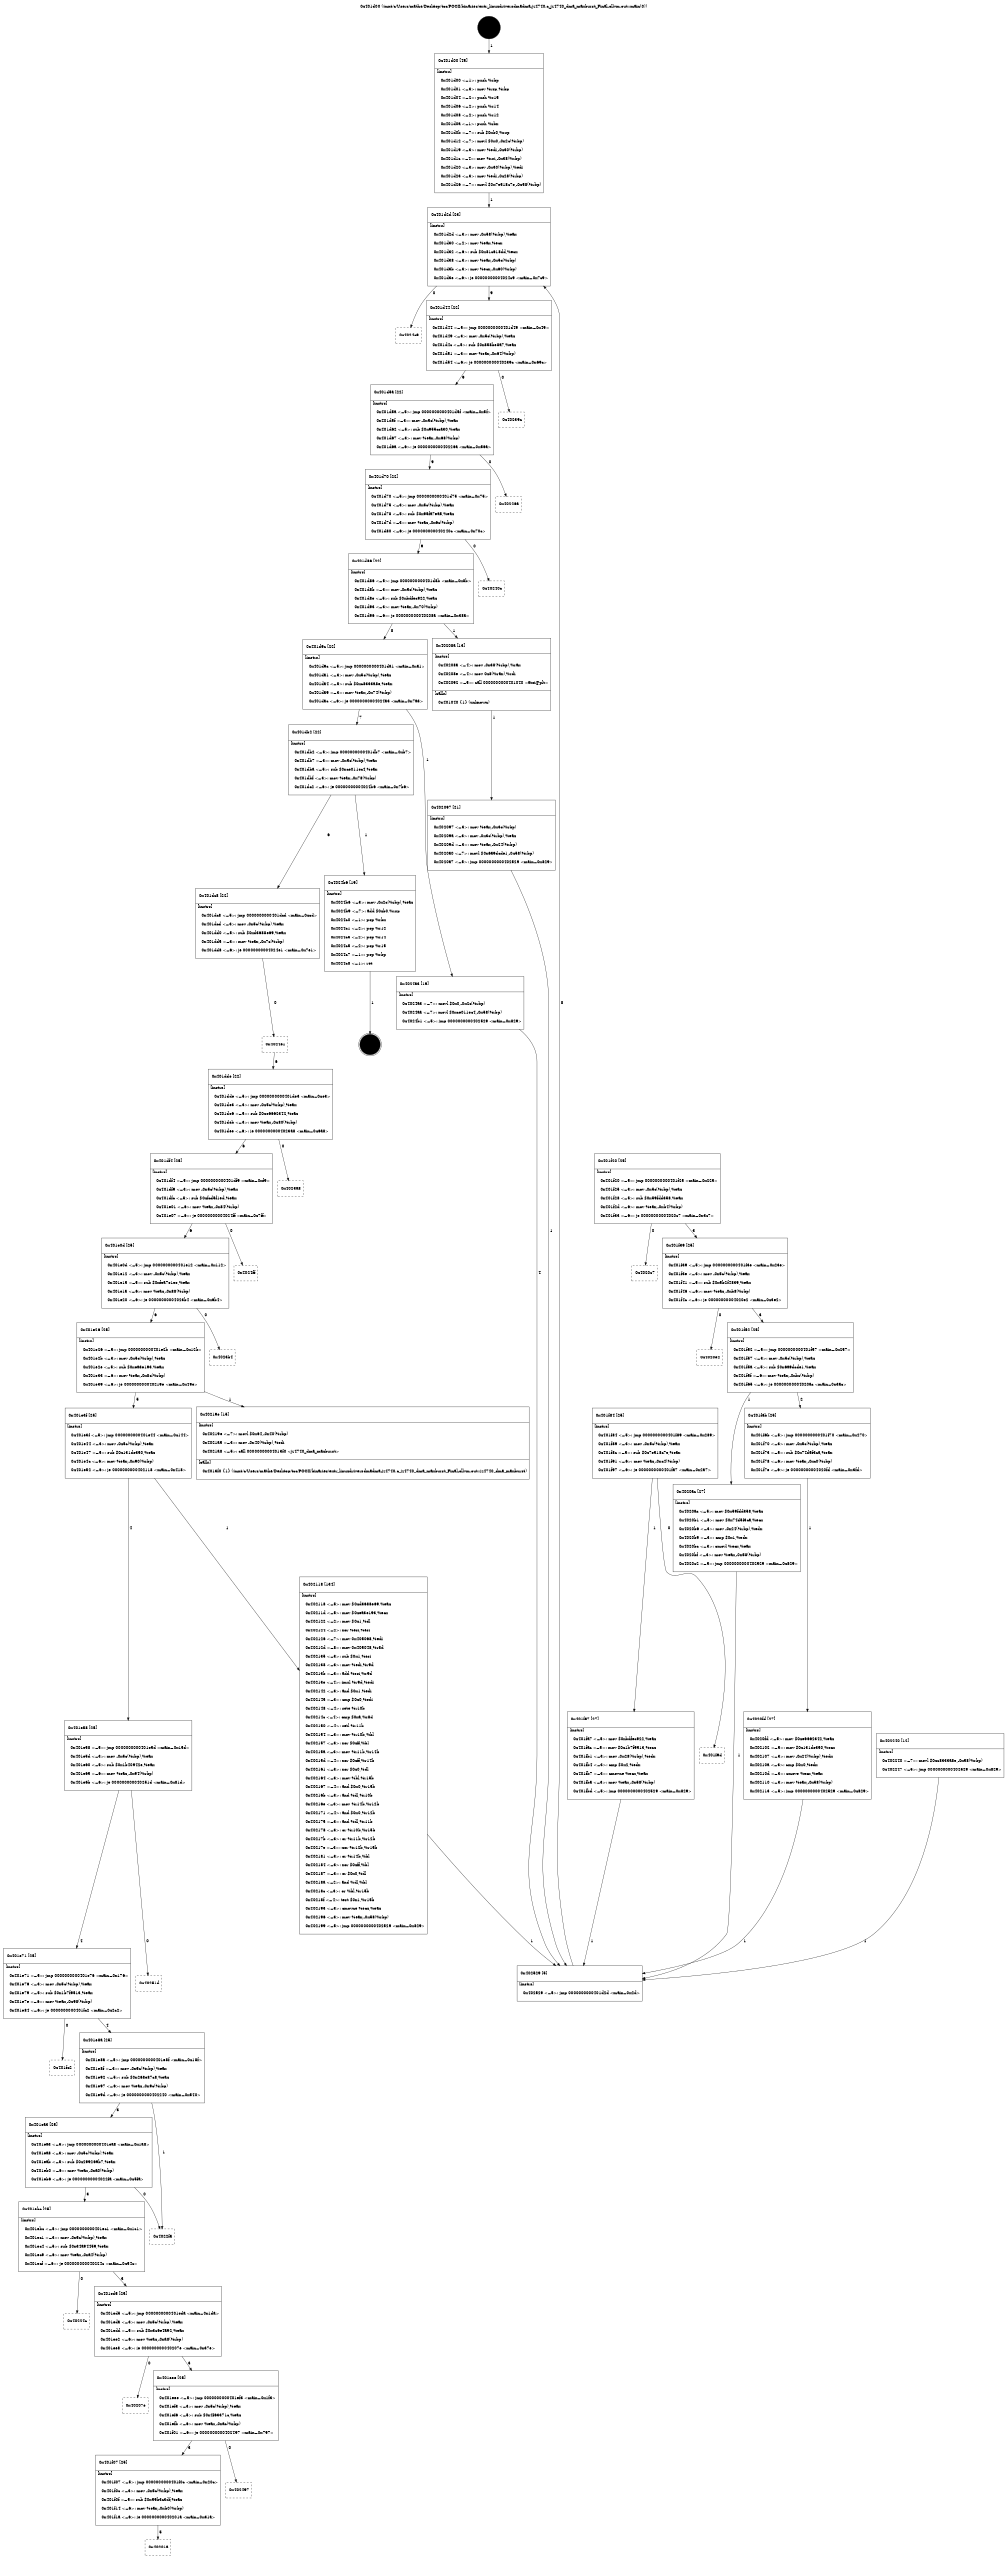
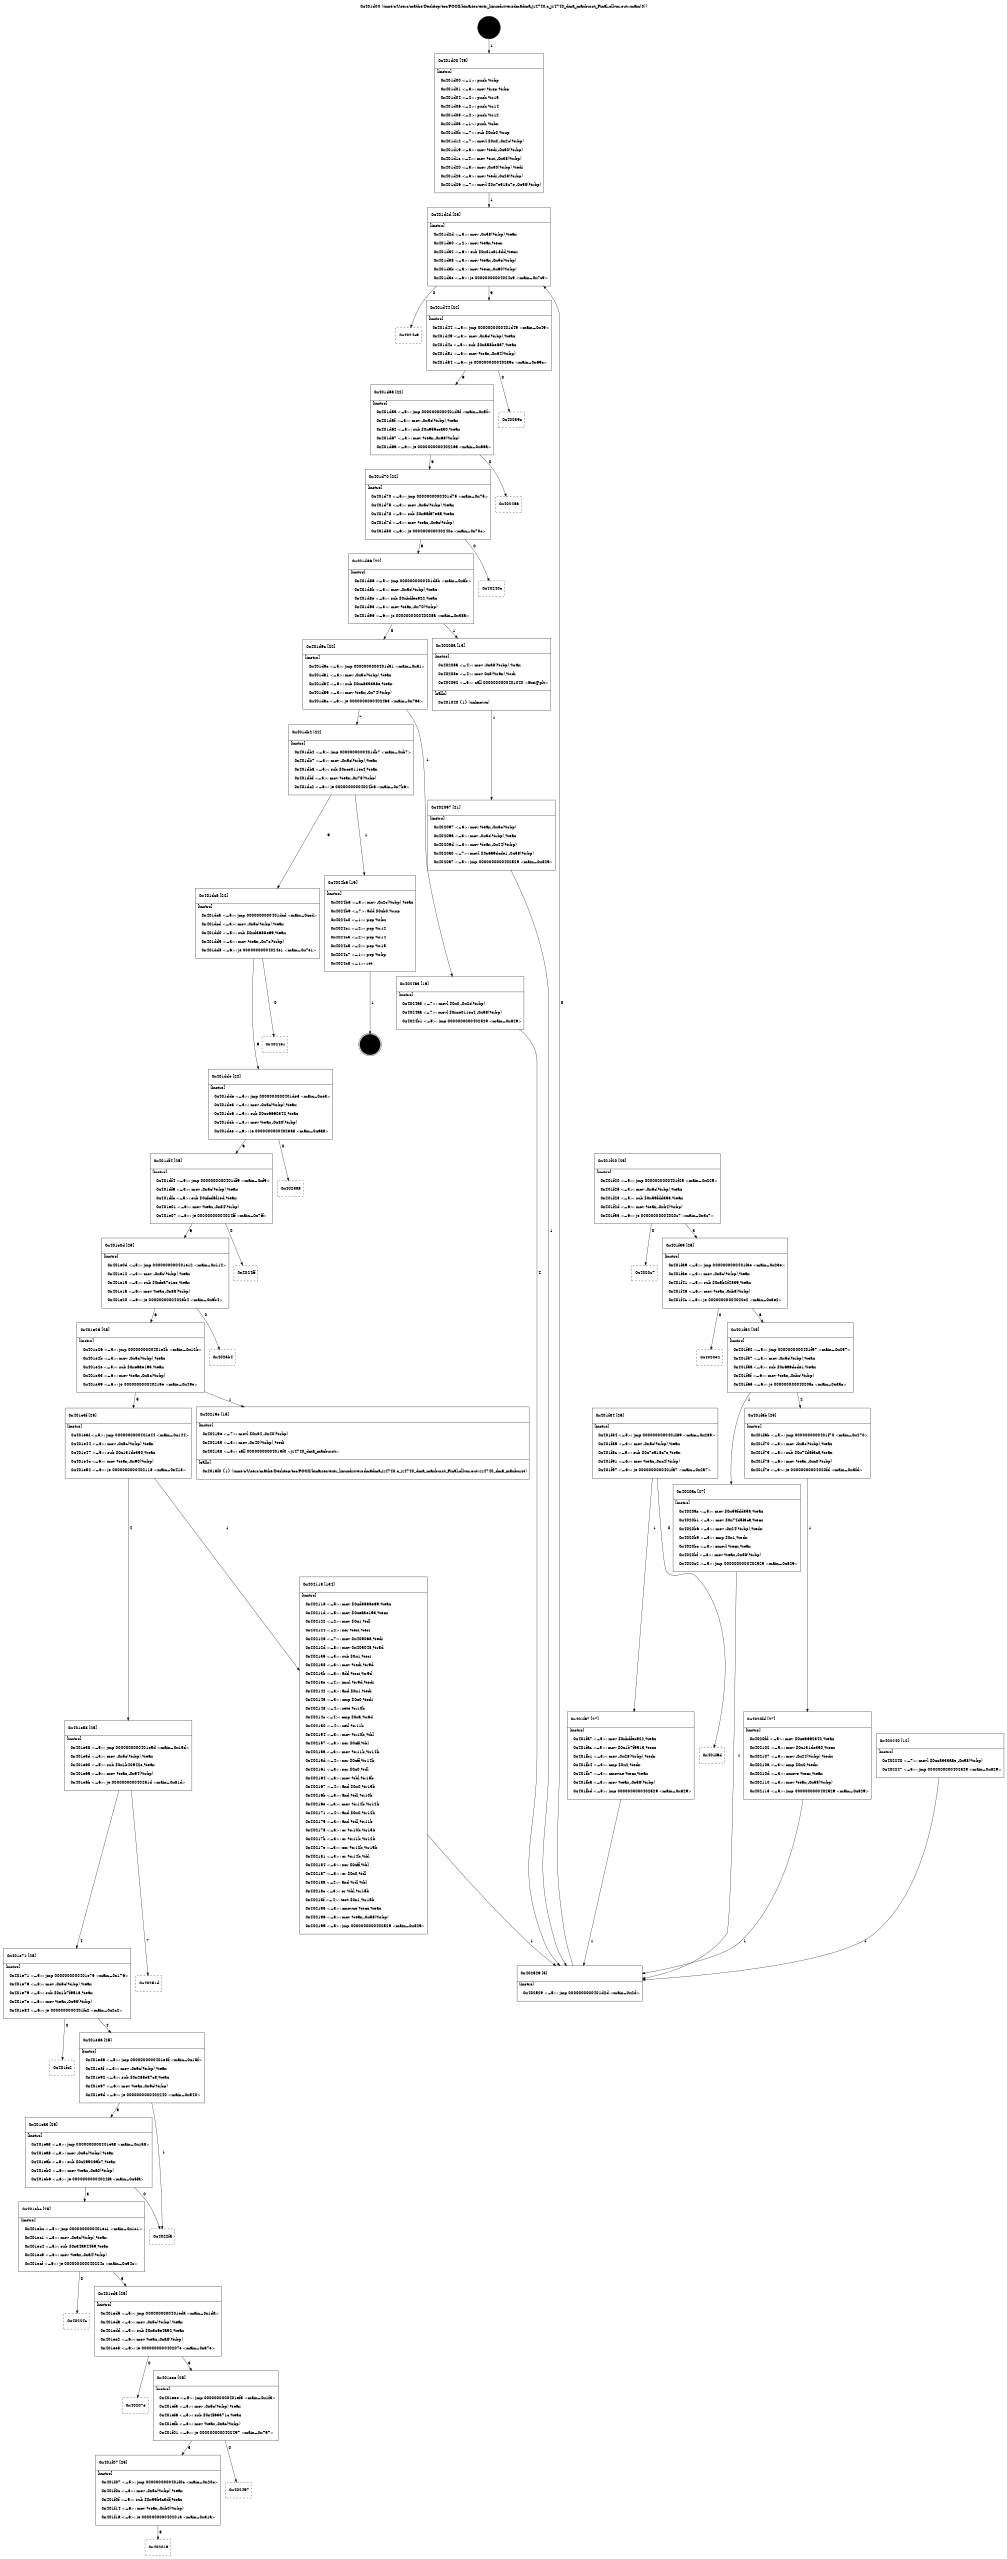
edge "0x4024e1" -> "0x401dde [22]": now "0x401dc8 [22]" -> "0x401dde [22]"
edge "0x401e58 [25]" -> "0x40251d": label " 0" -> " 7"
